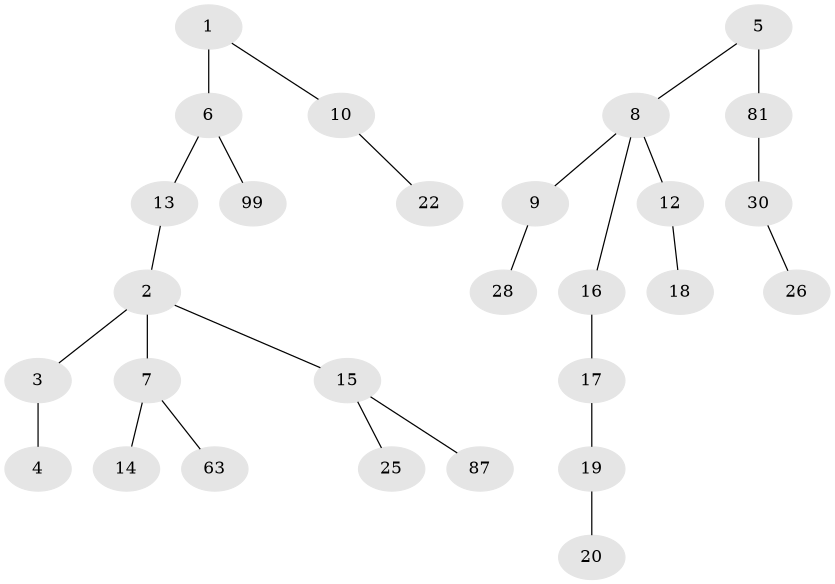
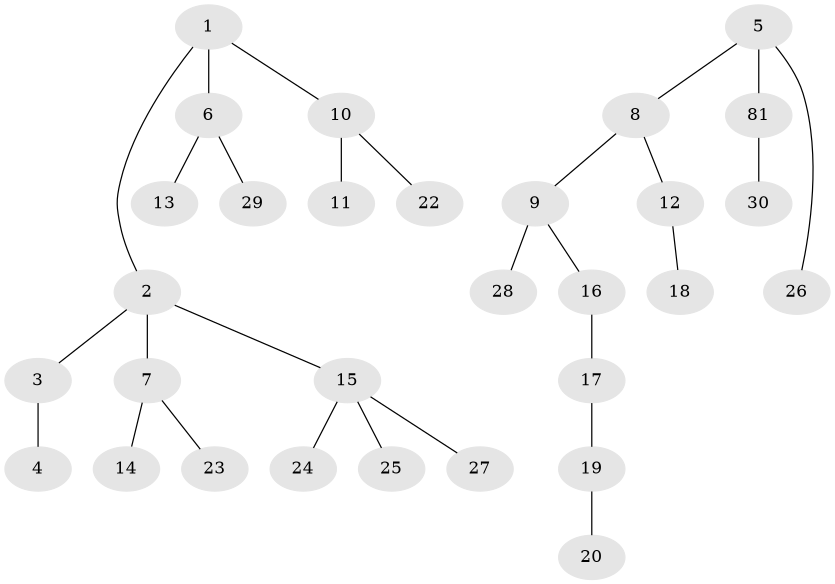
node "99": label "99" -> "29"
node "11": added
edge "8" -- "16": now "9" -- "16"
edge "13" -- "2": now "1" -- "2"
edge "30" -- "26": now "5" -- "26"
node "63": label "63" -> "23"
node "24": added
node "87": label "87" -> "27"
